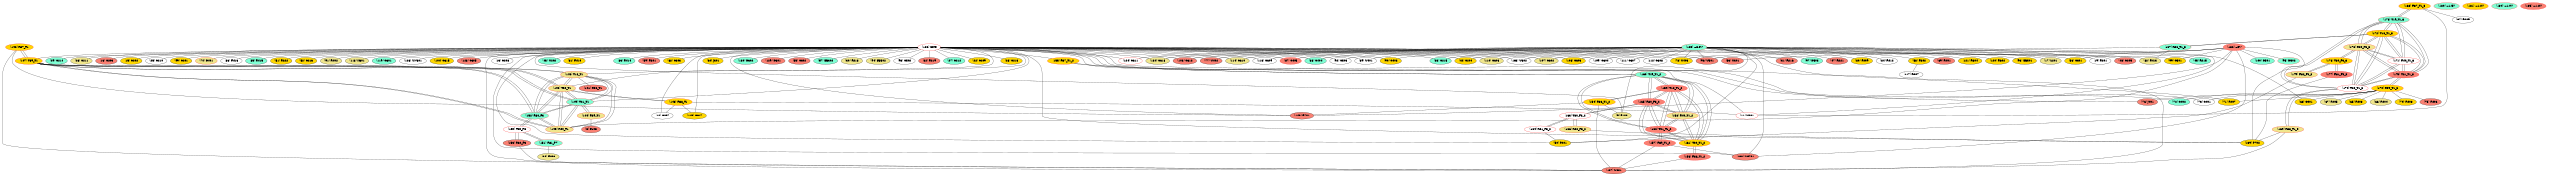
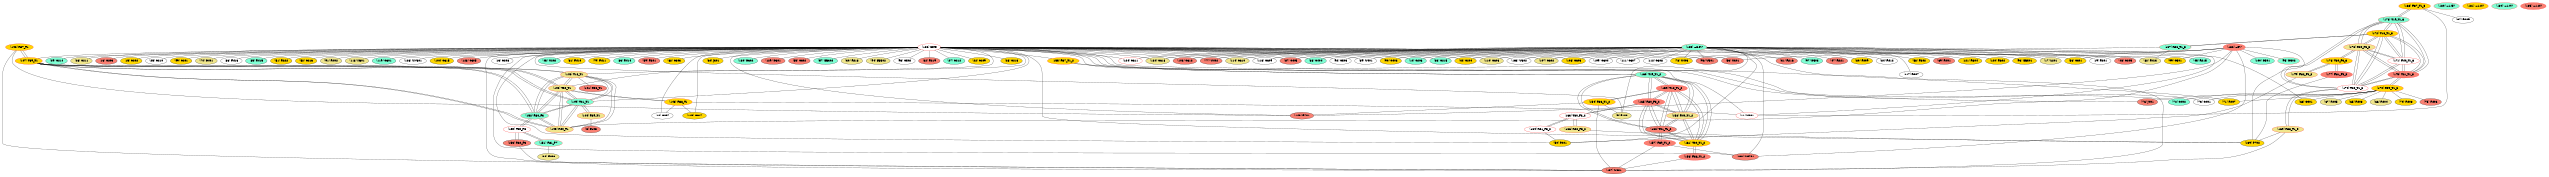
node "(74) D401": color red -> black
node "(79) R411": added
node "(87) C405": color red -> black
node "(14) C206": added
edge "(58) R302" -- "(117) R607": now "(183) +3.3V" -- "(117) R607"
node "(162) T21_T1_2": color red -> black
